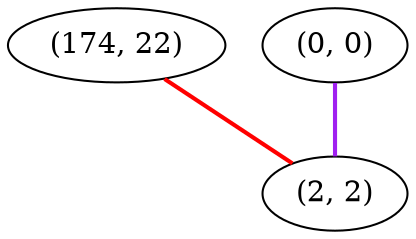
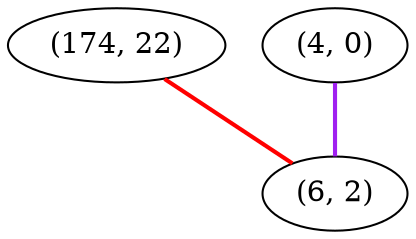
node "(0, 0)": label "(0, 0)" -> "(4, 0)"
node "(2, 2)": label "(2, 2)" -> "(6, 2)"
